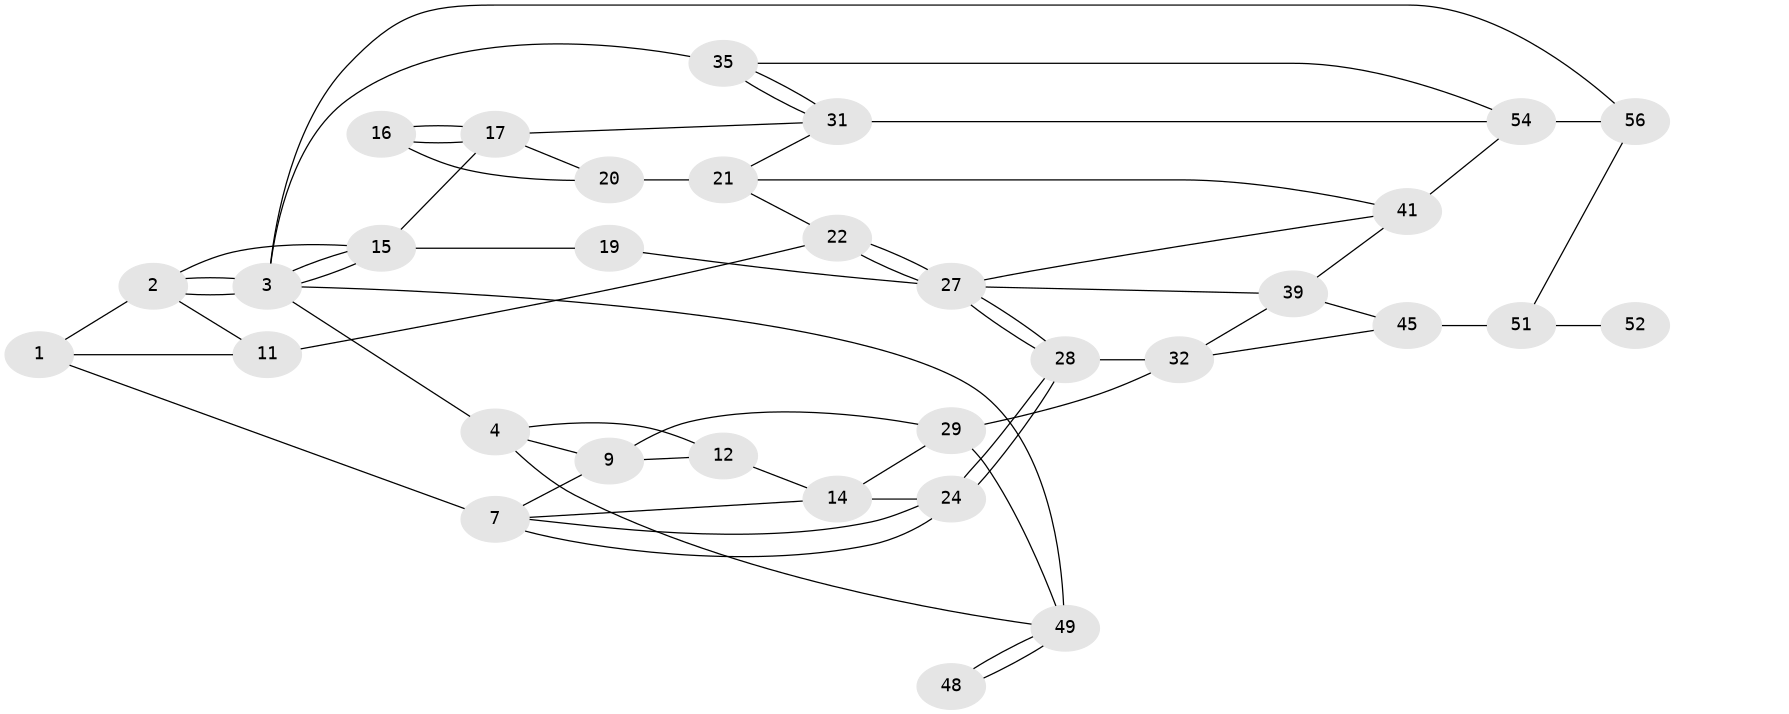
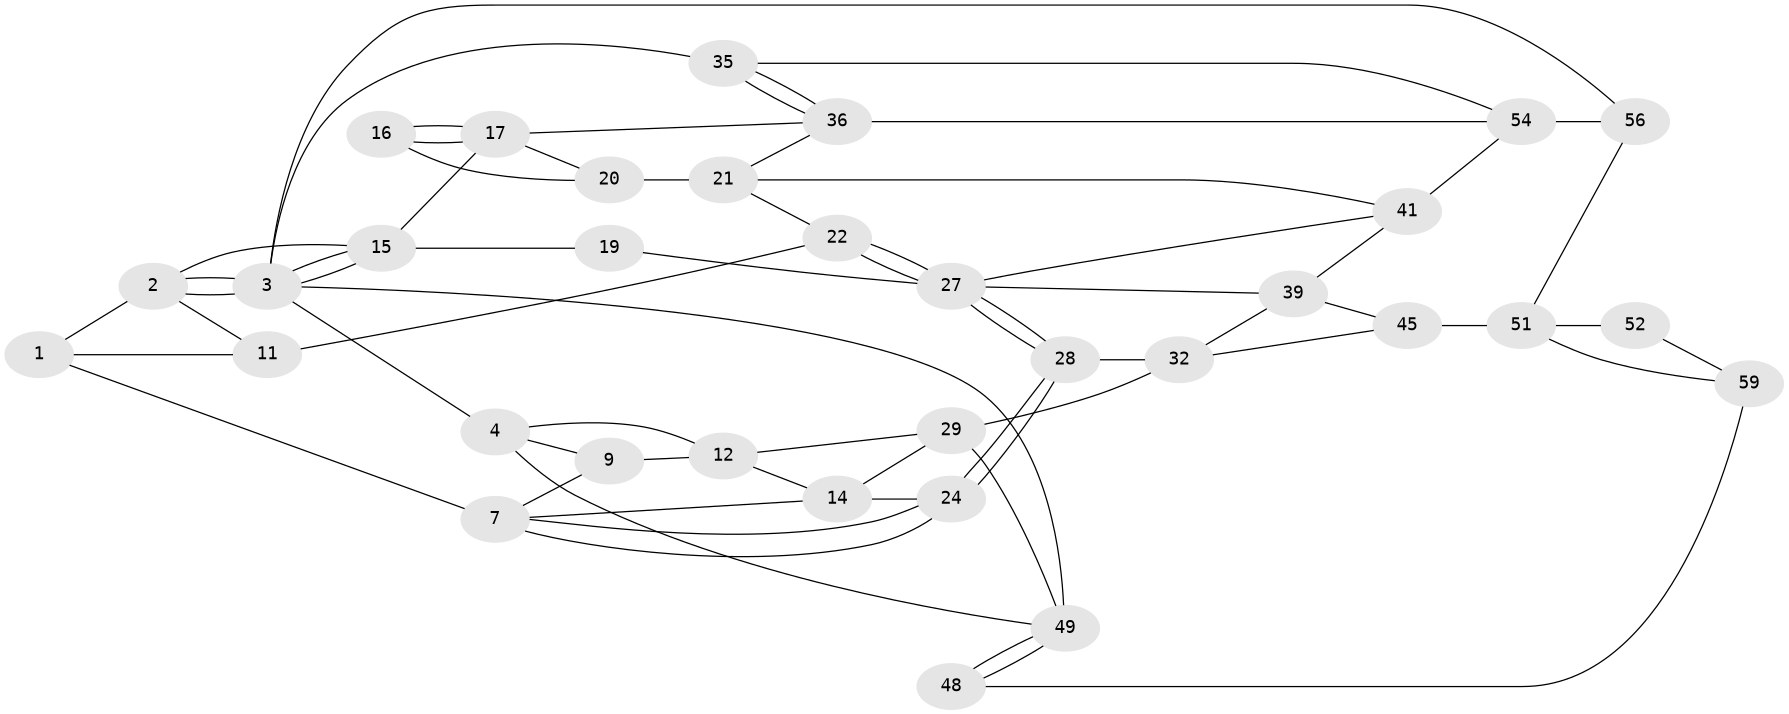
node "31": label "31" -> "36"
node "59": added
edge "29" -- "9": now "29" -- "12"
